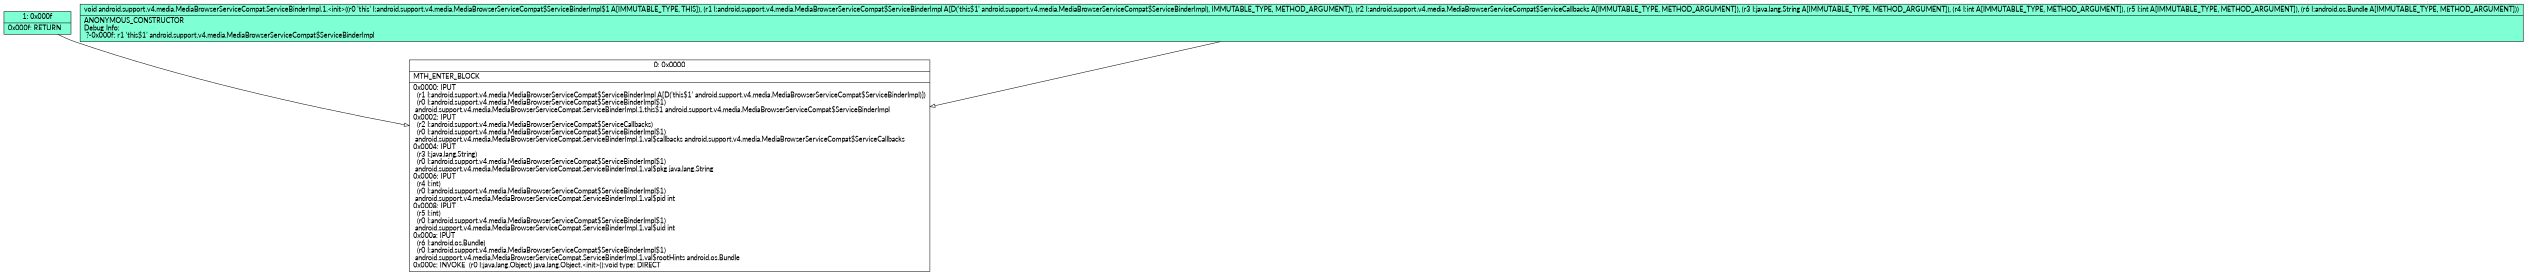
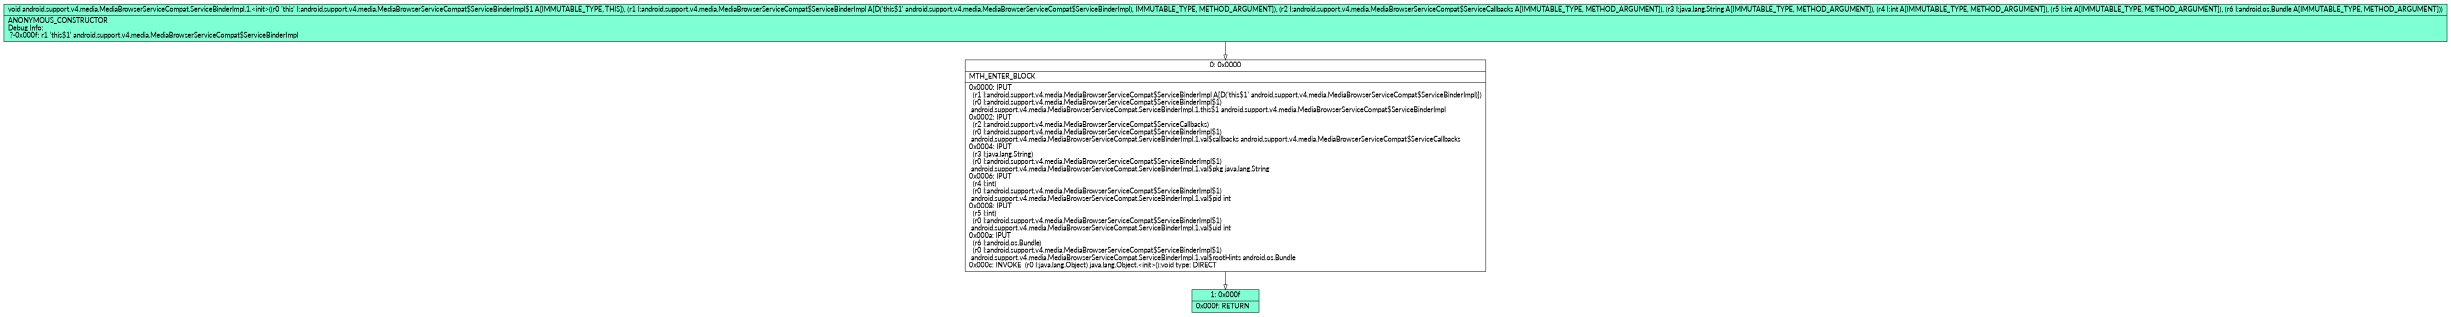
edge "1: 0x000f" -> "0: 0x0000": reversed
